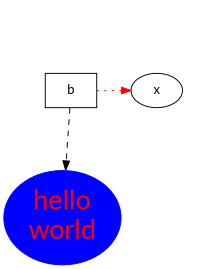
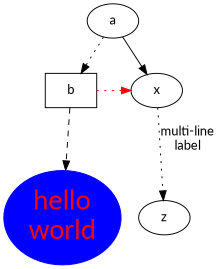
node "a": added
node "z": added
